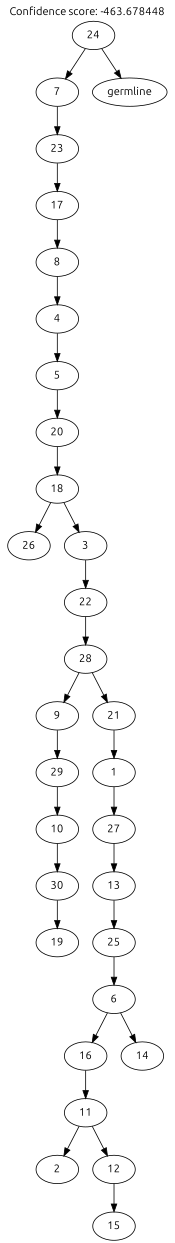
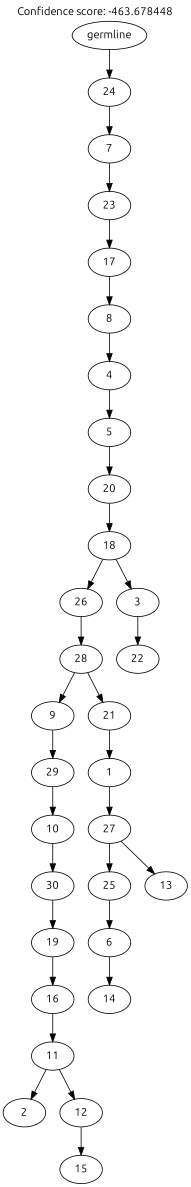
edge "24" -> "germline": reversed
edge "22" -> "28": now "26" -> "28"
edge "13" -> "25": now "27" -> "25"
edge "6" -> "16": now "19" -> "16"
